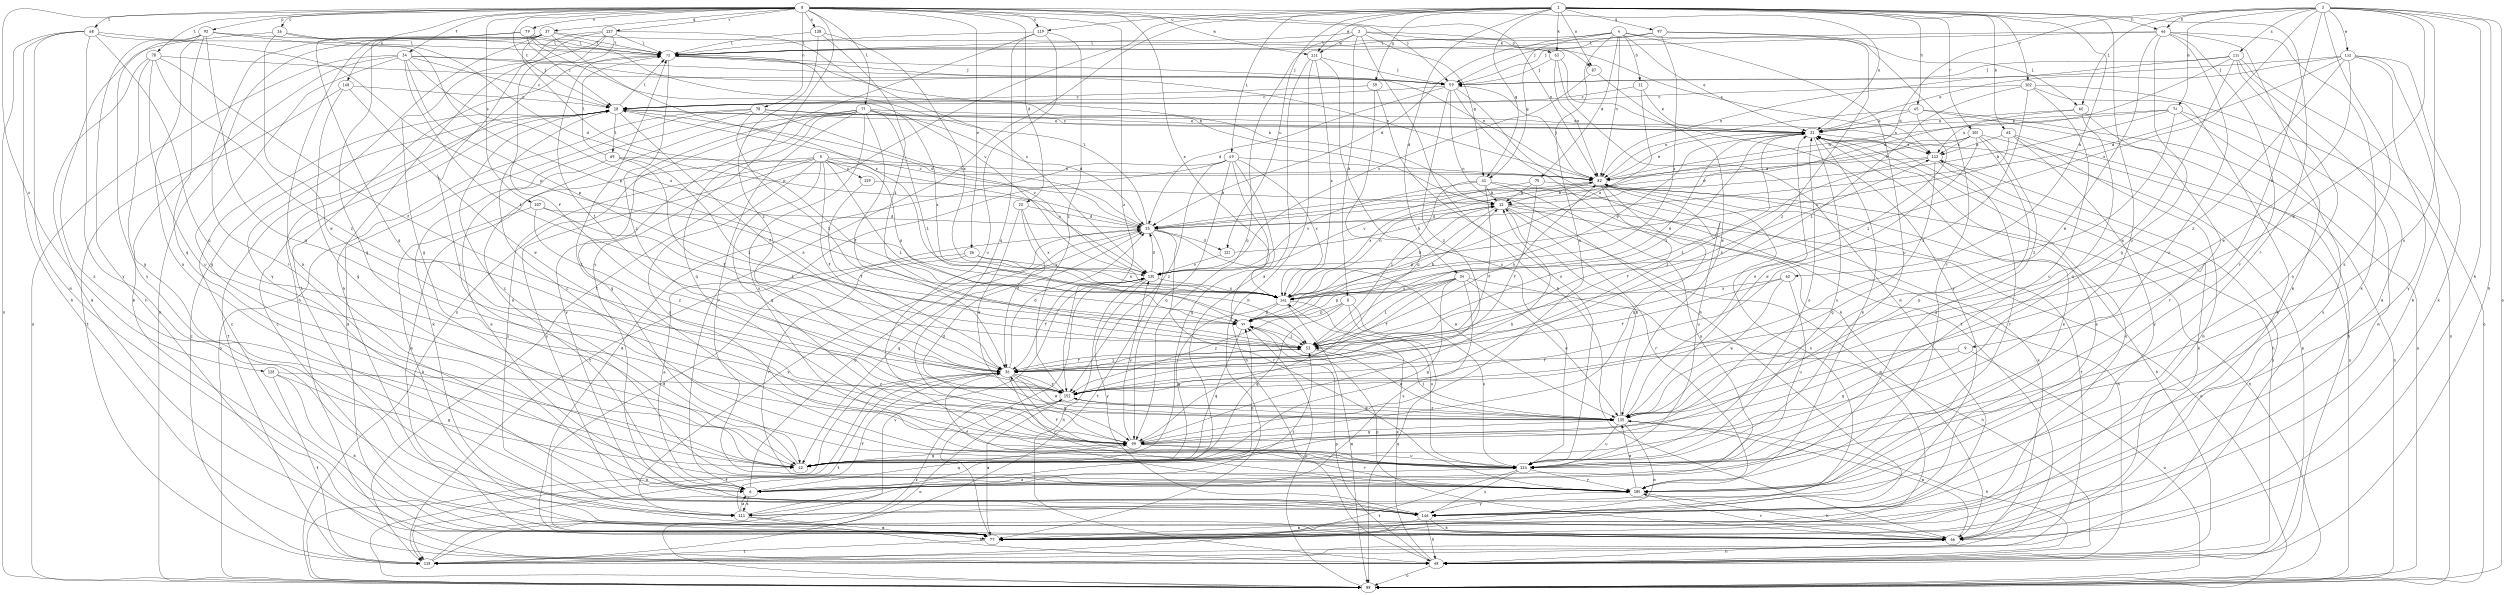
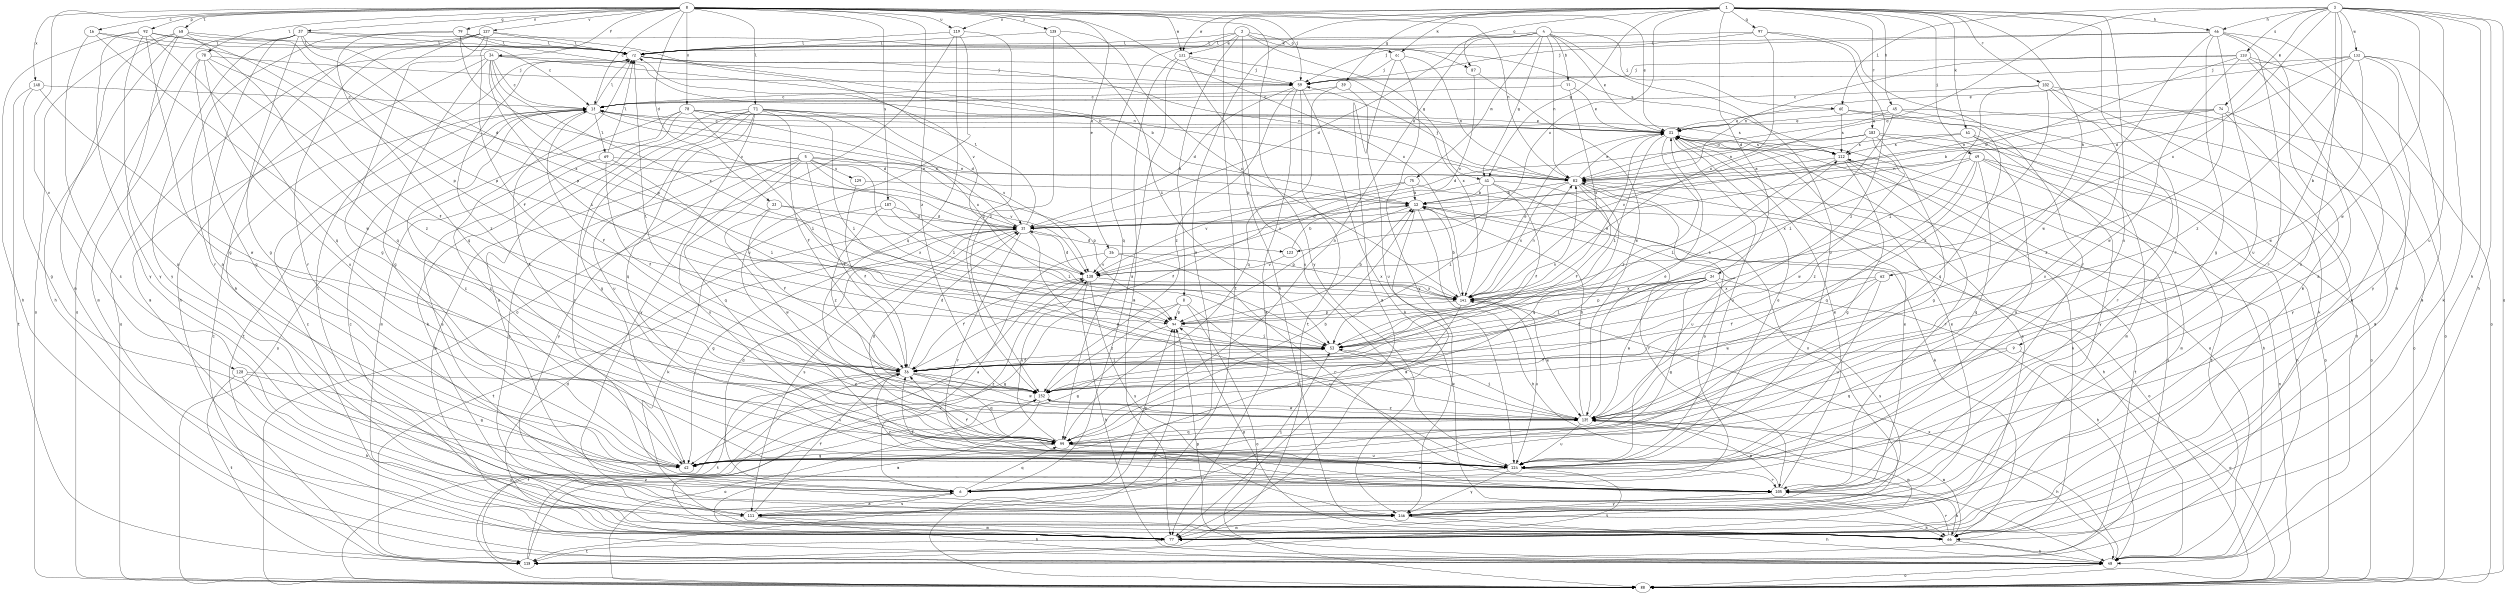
edge "141" -> "88": now "141" -> "135"
